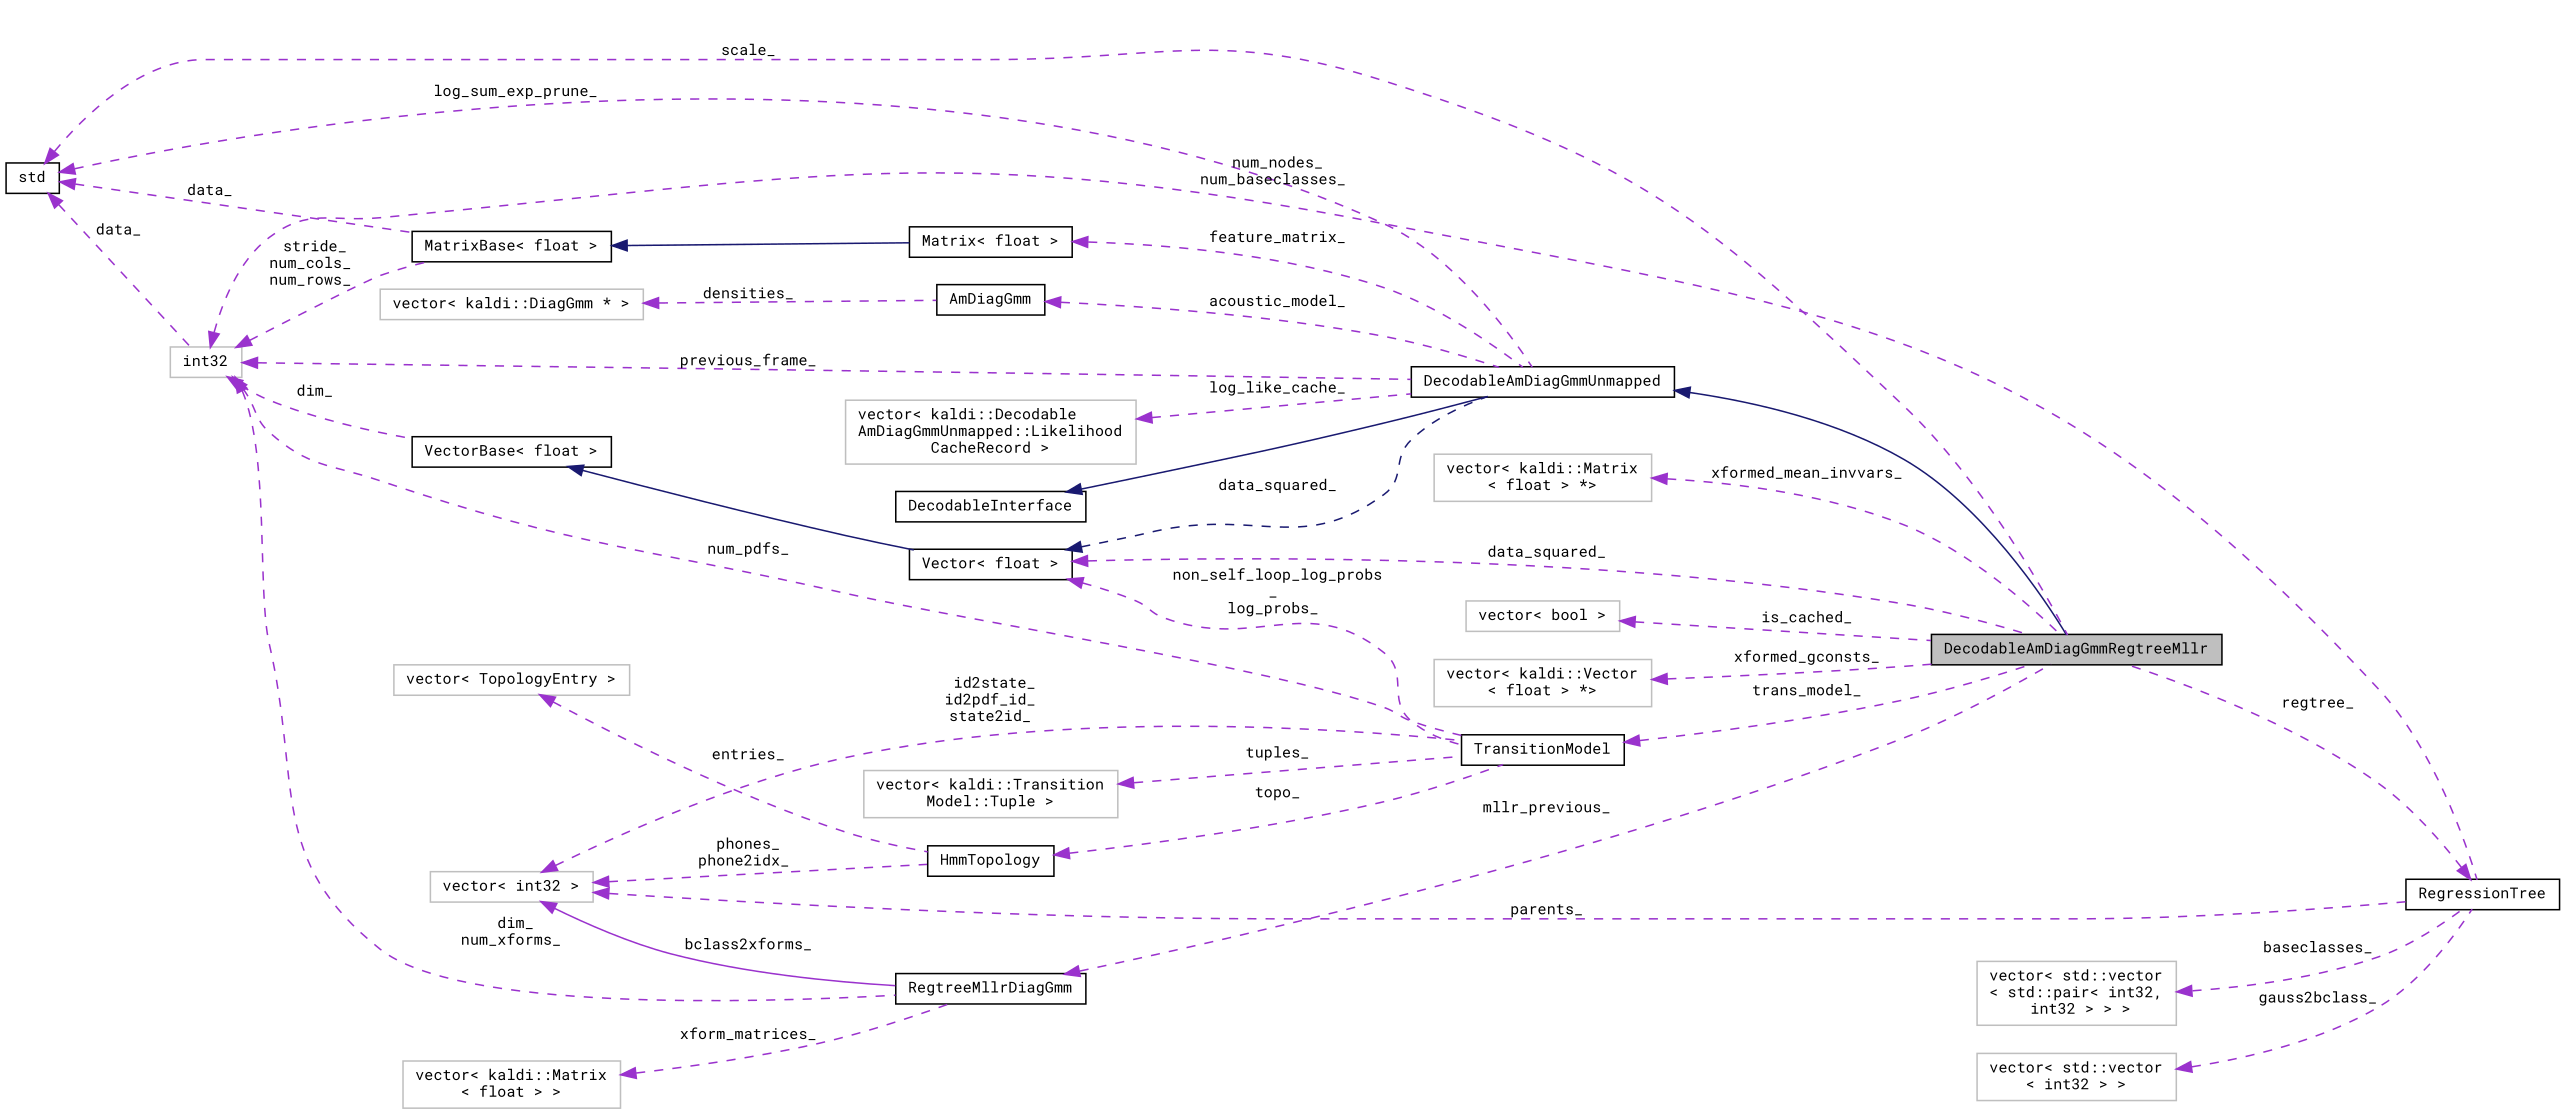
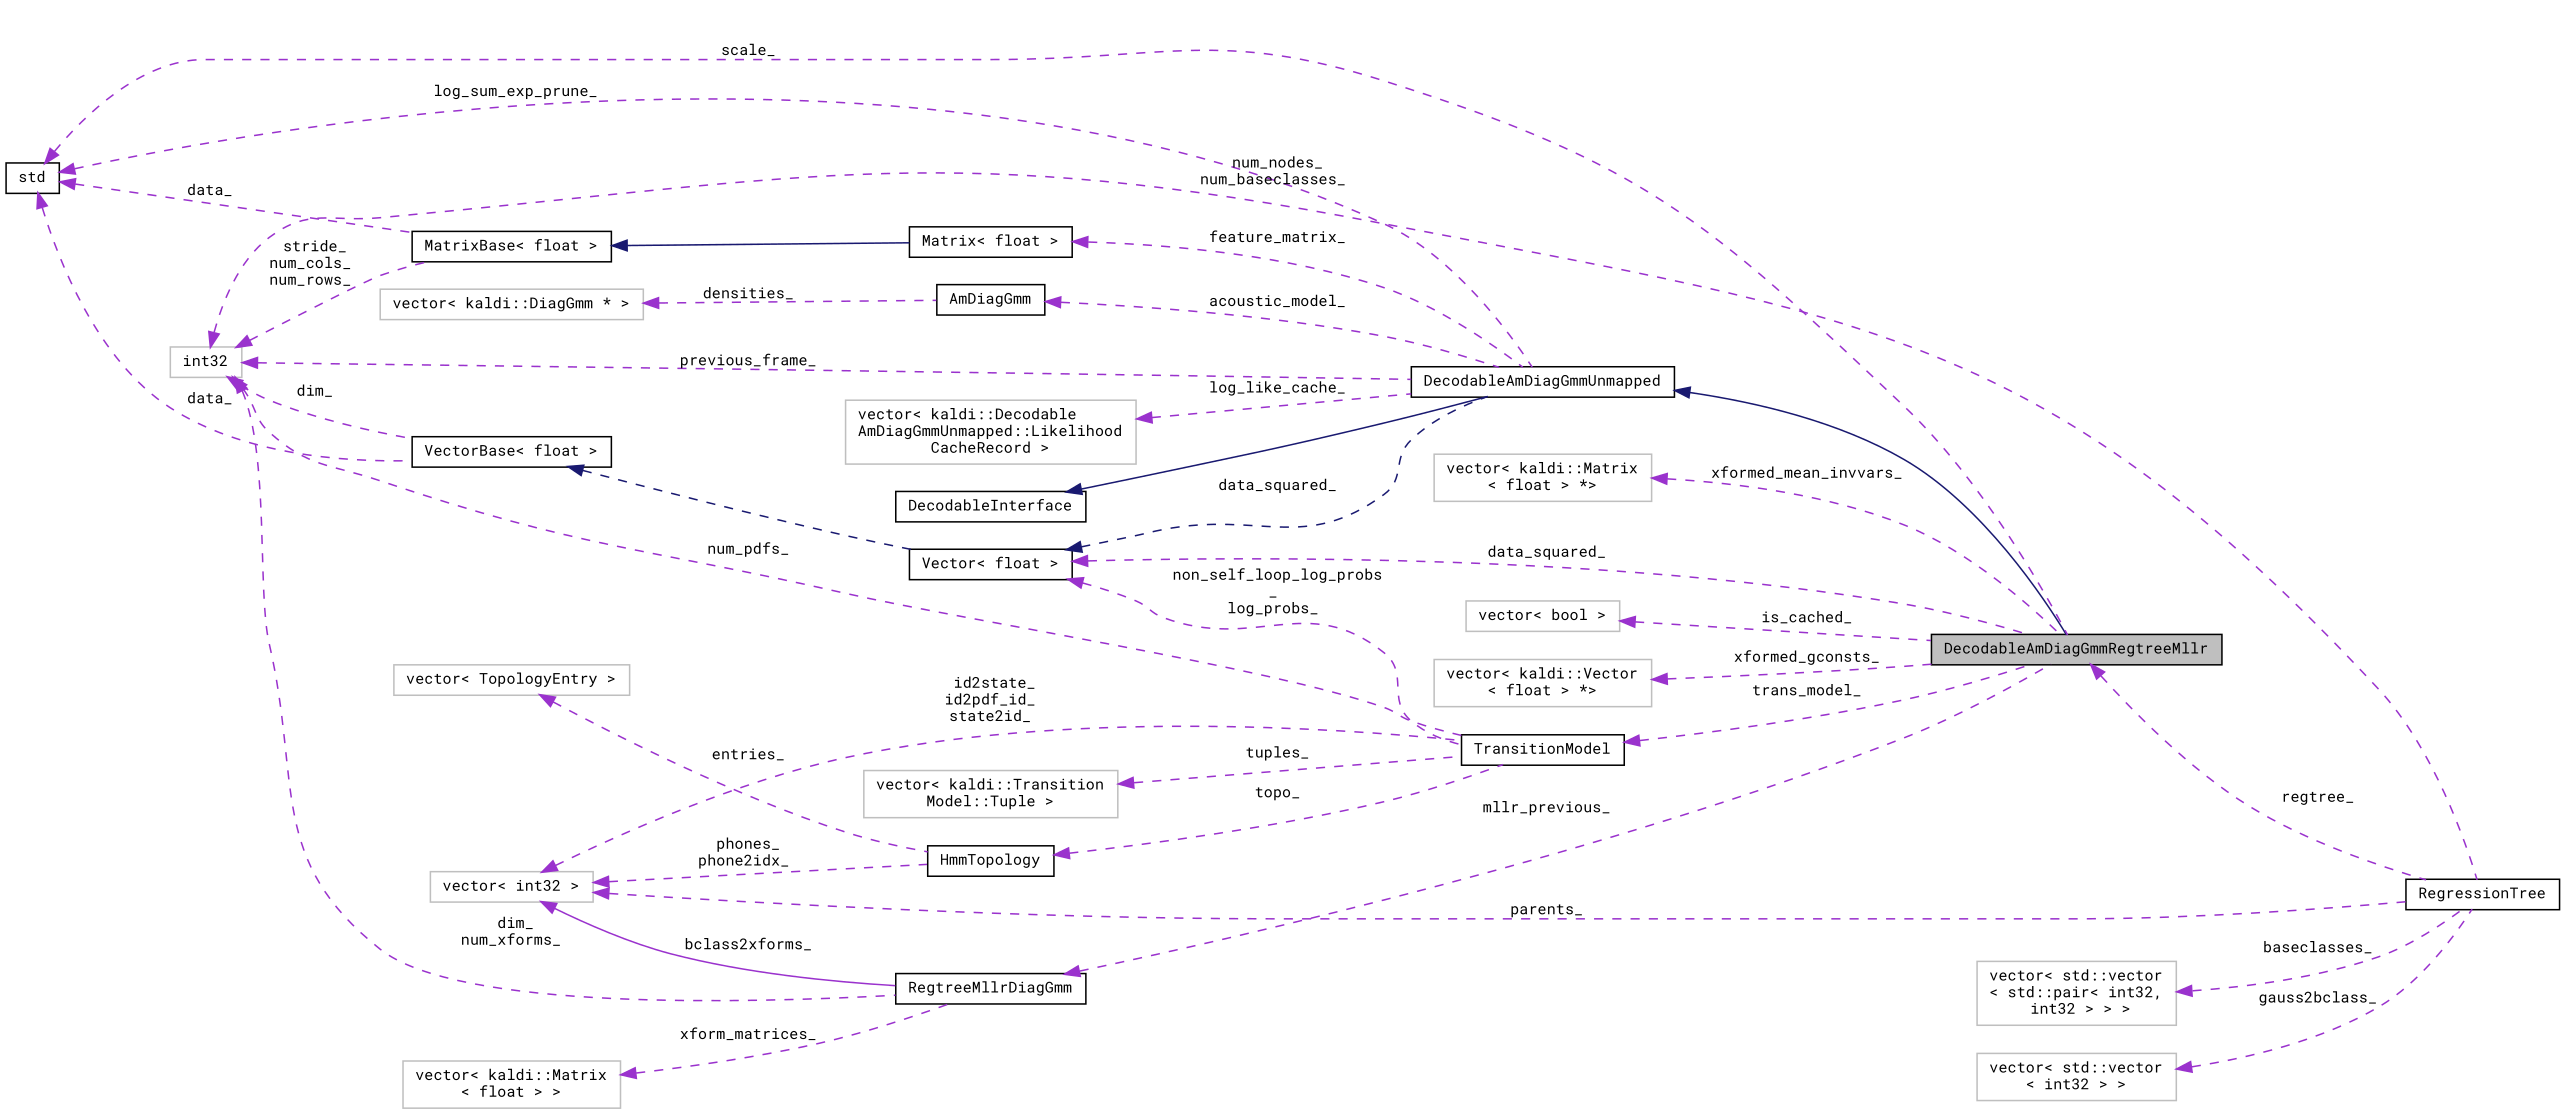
edge "int32" -> "std": now "VectorBase< float >" -> "std"
edge "Vector< float >" -> "VectorBase< float >": style solid -> dashed
edge "DecodableAmDiagGmmRegtreeMllr" -> "RegressionTree": reversed
